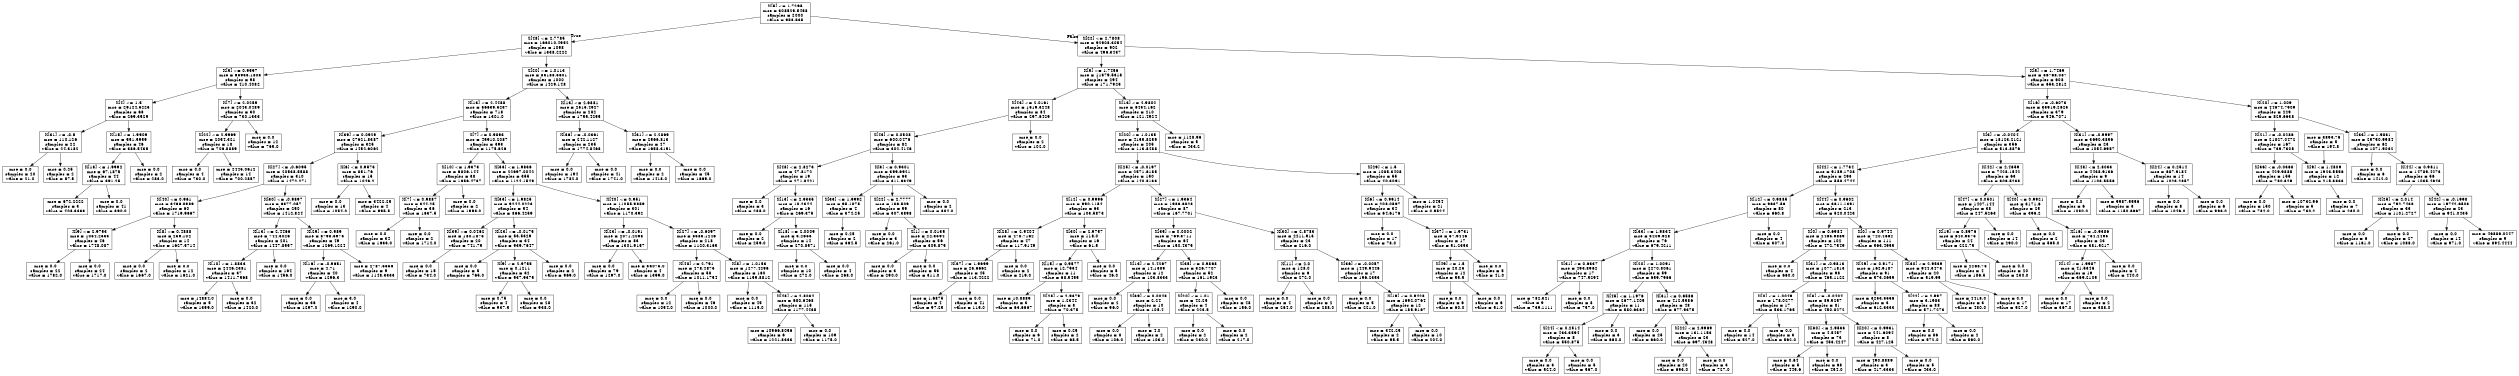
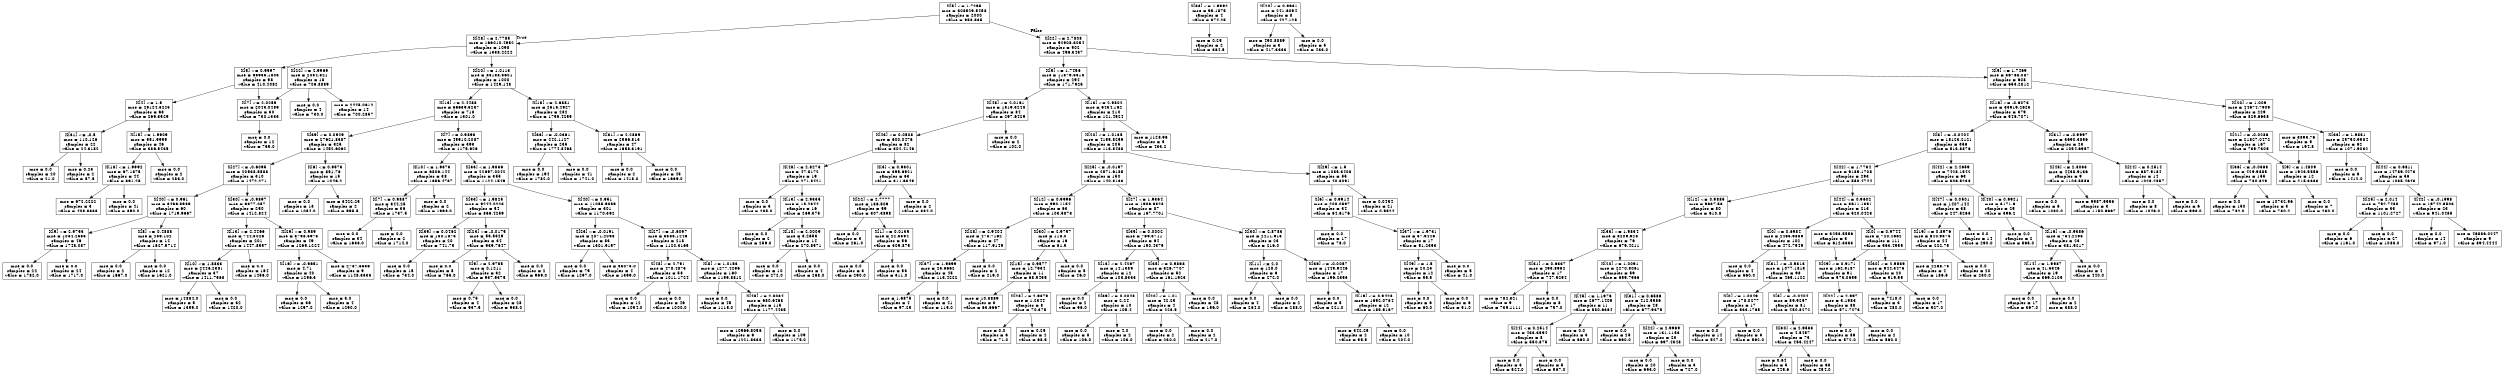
edge "X[7] <= 2.0259 mse = 2043.0489 samples = 30 value = 730.1333" -> "X[22] <= 2.9969 mse = 2054.321 samples = 18 value = 706.8889": reversed
edge "X[3] <= 0.9301 mse = 399.6921 samples = 63 value = 311.6349" -> "X[33] <= 1.9992 mse = 95.1875 samples = 4 value = 374.25": removed
node "mse = 3422.25 samples = 4 value = 995.5": label "mse = 3422.25 samples = 4 value = 995.5" -> "mse = 3422.25 samples = 2 value = 995.5"
node "X[7] <= 0.9887 mse = 344.25 samples = 36 value = 1637.5": label "X[7] <= 0.9887 mse = 344.25 samples = 36 value = 1637.5" -> "X[7] <= 0.9887 mse = 344.25 samples = 36 value = 1737.5"
node "mse = 1.0454 samples = 21 value = 0.9524": label "mse = 1.0454 samples = 21 value = 0.9524" -> "mse = 0.0454 samples = 21 value = 0.9524"
node "X[12] <= 0.9885 mse = 9637.56 samples = 80 value = 660.8": label "X[12] <= 0.9885 mse = 9637.56 samples = 80 value = 660.8" -> "X[12] <= 0.9885 mse = 9637.56 samples = 80 value = 610.8"
node "mse = 0.0 samples = 4 value = 307.0": removed
node "mse = 0.0 samples = 5 samples = 765.0": label "mse = 0.0 samples = 5 samples = 765.0" -> "mse = 0.0 samples = 5 value = 765.0"
node "X[48] <= 2.791 mse = 478.4875 samples = 58 value = 1011.1754": label "X[48] <= 2.791 mse = 478.4875 samples = 58 value = 1011.1754" -> "X[48] <= 2.791 mse = 478.4875 samples = 58 value = 1011.1724"
edge "X[29] <= 0.9171 mse = 162.9187 samples = 91 value = 573.0659" -> "mse = 3253.5556 samples = 3 value = 612.3333": reversed
node "mse = 4418.0 samples = 3 value = 480.0": label "mse = 4418.0 samples = 3 value = 480.0" -> "mse = 7418.0 samples = 3 value = 480.0"
edge "X[3] <= -0.0404 mse = 89.5257 samples = 81 value = 450.8272" -> "X[20] <= 0.9931 mse = 241.6094 samples = 8 value = 427.125": removed
